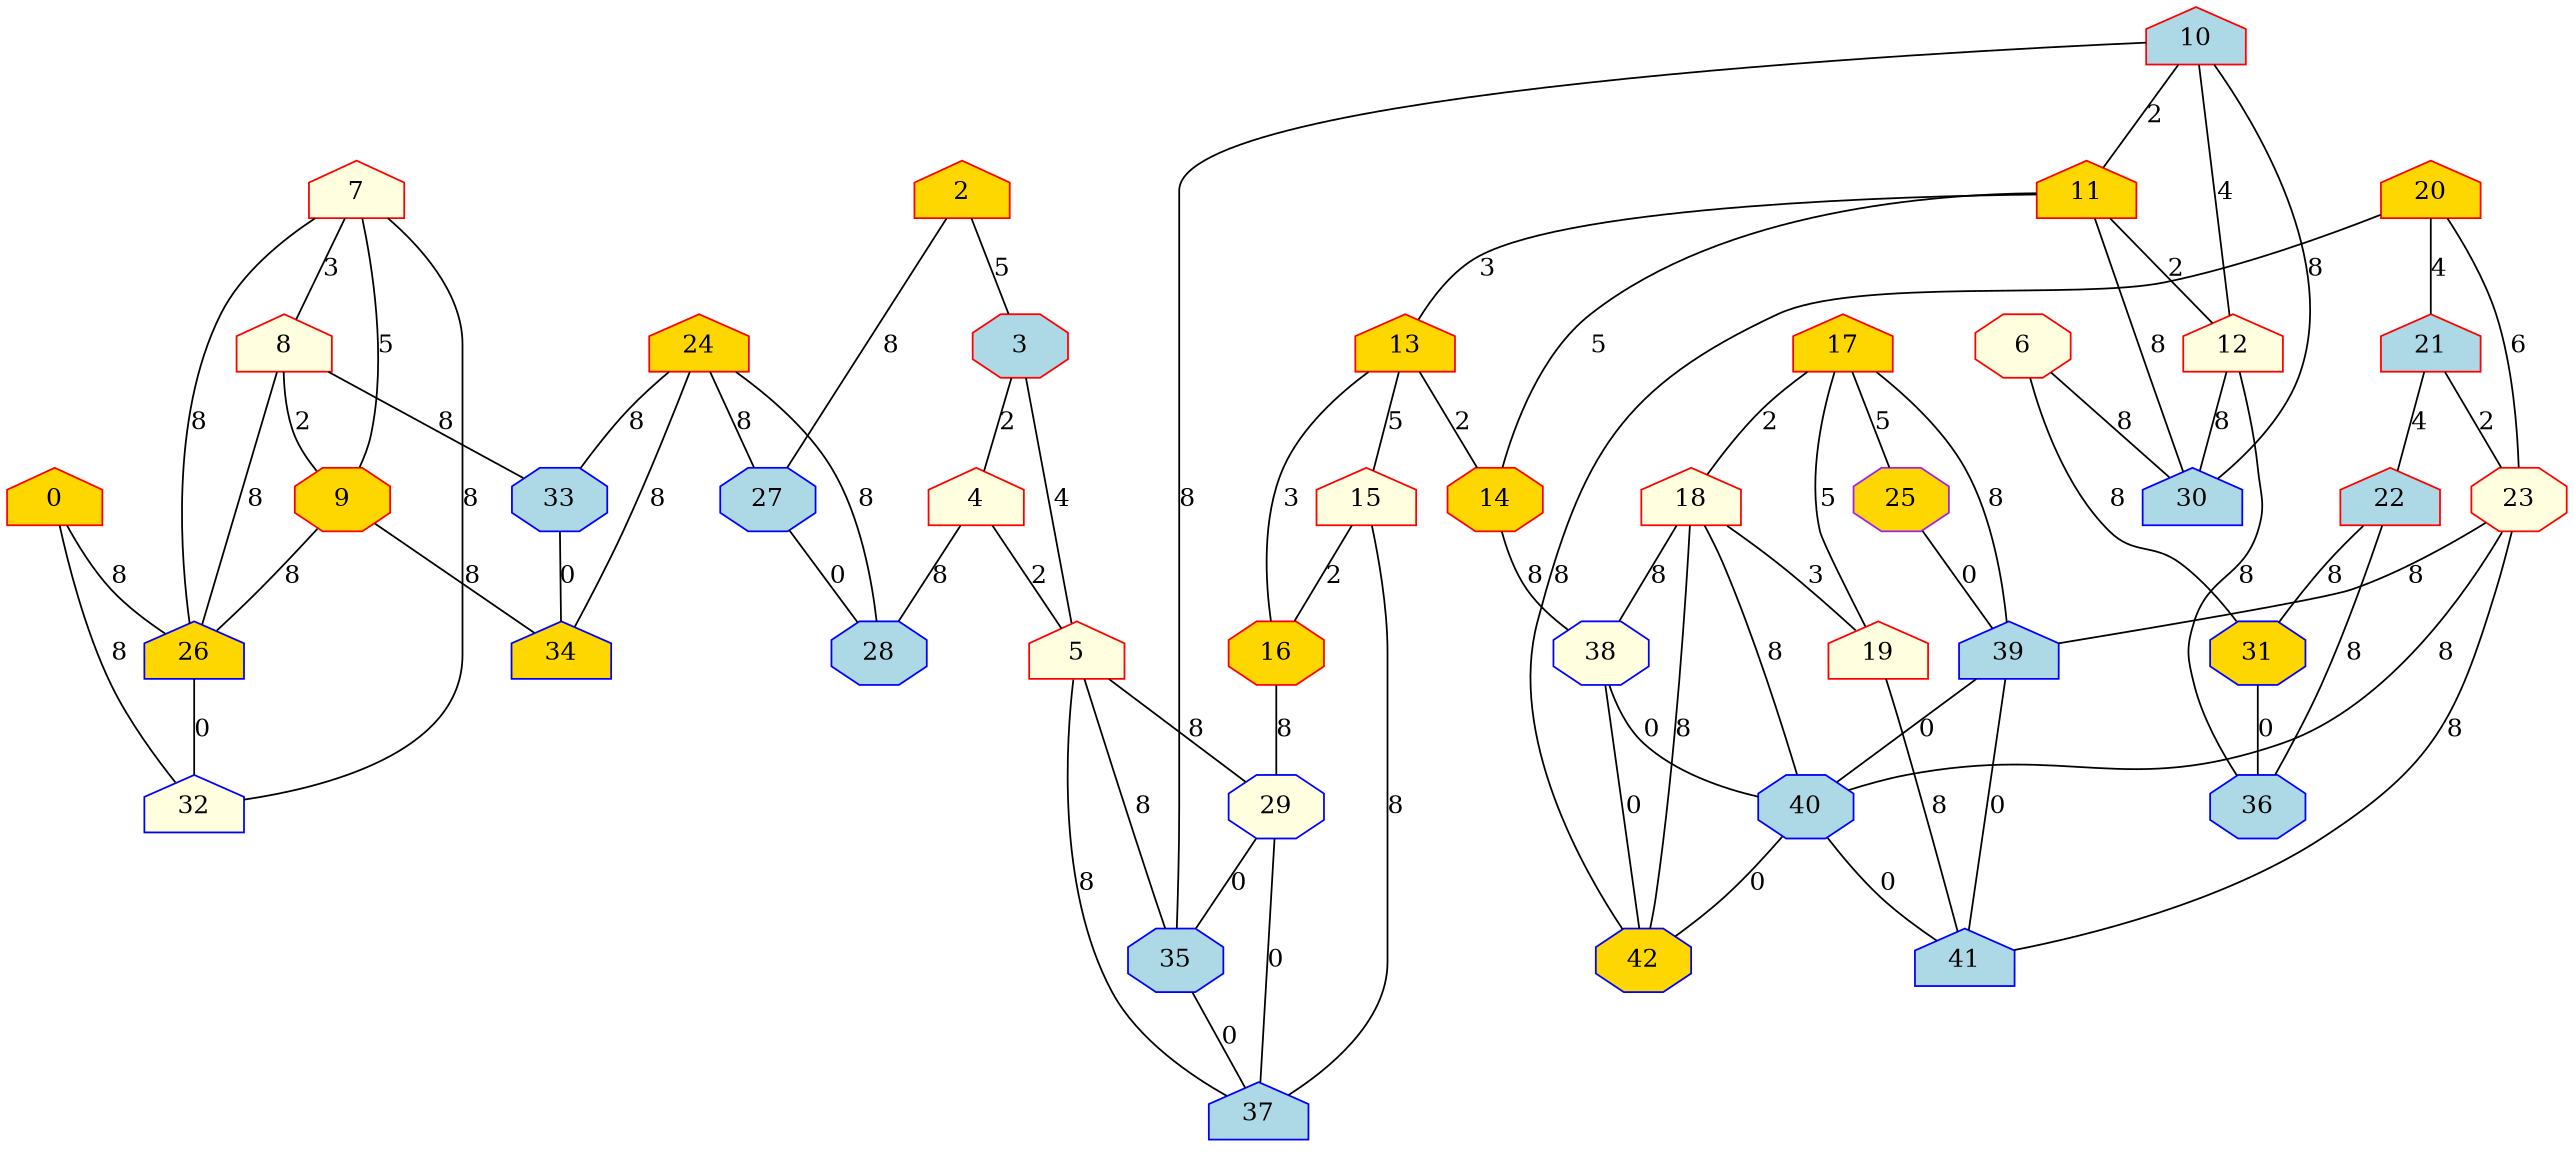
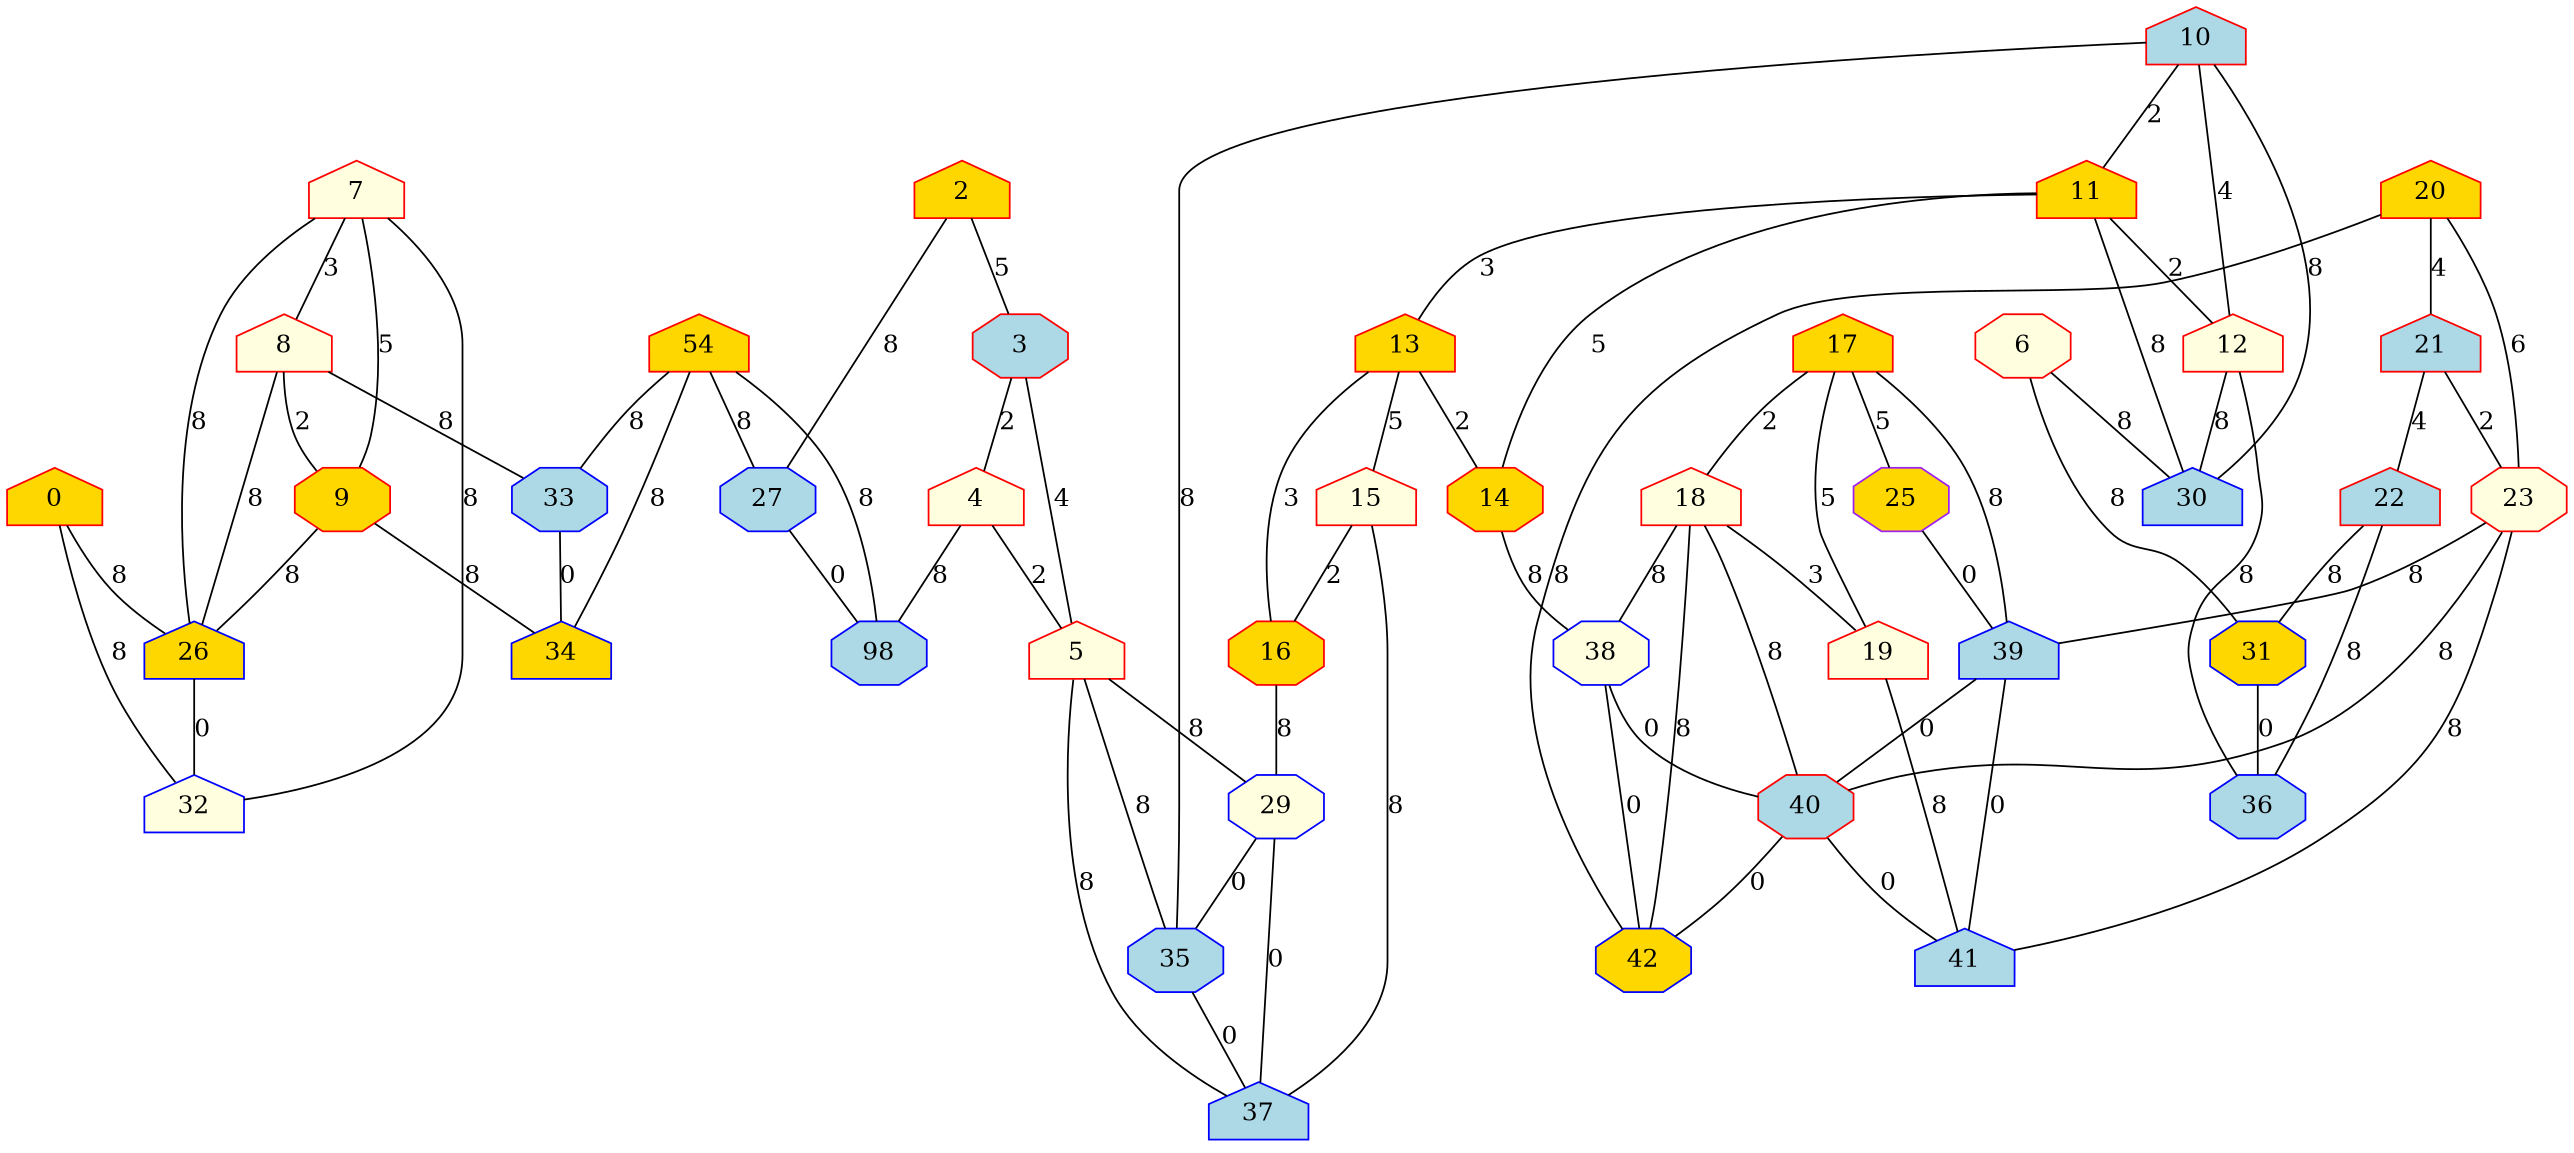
node "24": label "24" -> "54"
node "28": label "28" -> "98"
node "40": color blue -> red
